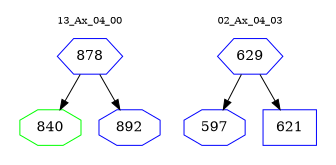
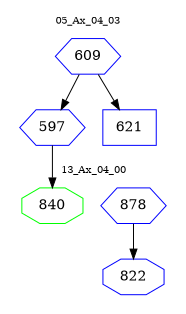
cluster "02_Ax_04_03": label "02_Ax_04_03" -> "05_Ax_04_03"
node "629": label "629" -> "609"
edge "878" -> "840": now "597" -> "840"
node "892": label "892" -> "822"
node "597": shape octagon -> hexagon
